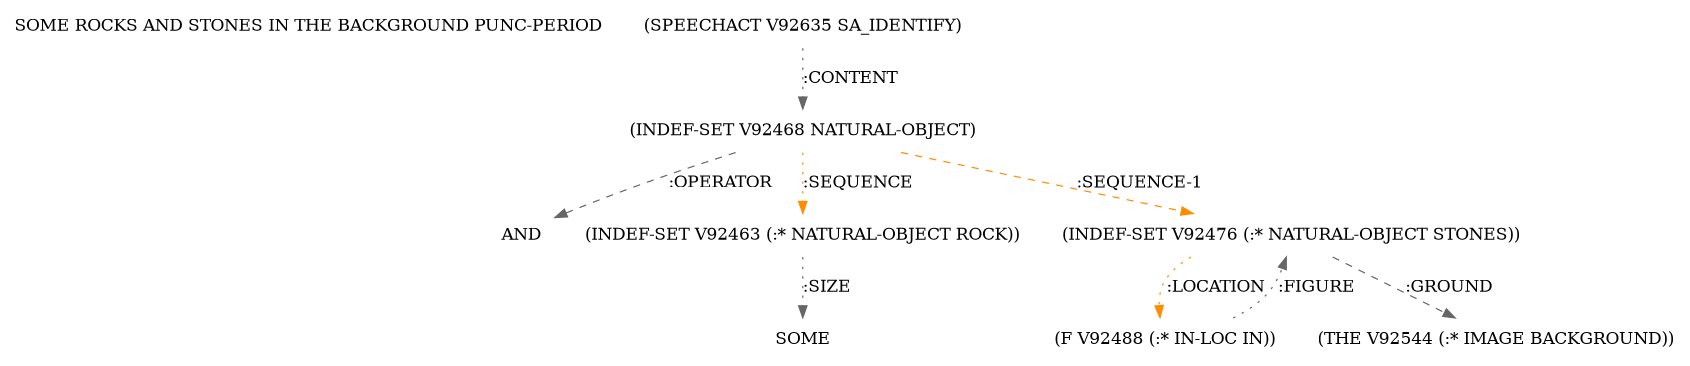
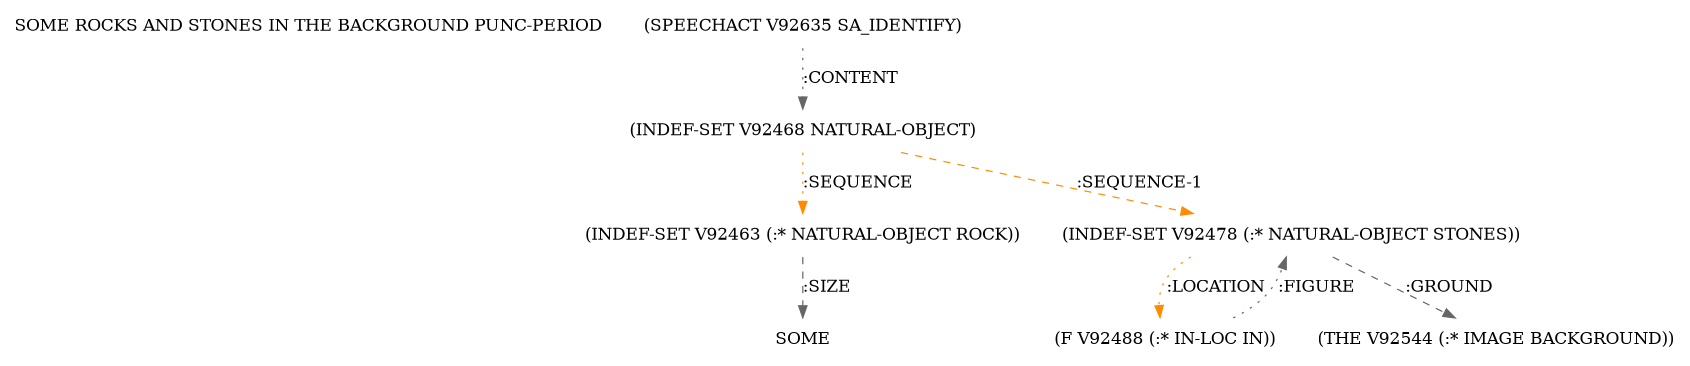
node "AND": removed
node "(INDEF-SET V92476 (:* NATURAL-OBJECT STONES))": label "(INDEF-SET V92476 (:* NATURAL-OBJECT STONES))" -> "(INDEF-SET V92478 (:* NATURAL-OBJECT STONES))"
edge "(INDEF-SET V92463 (:* NATURAL-OBJECT ROCK))" -> "SOME": style dotted -> dashed
